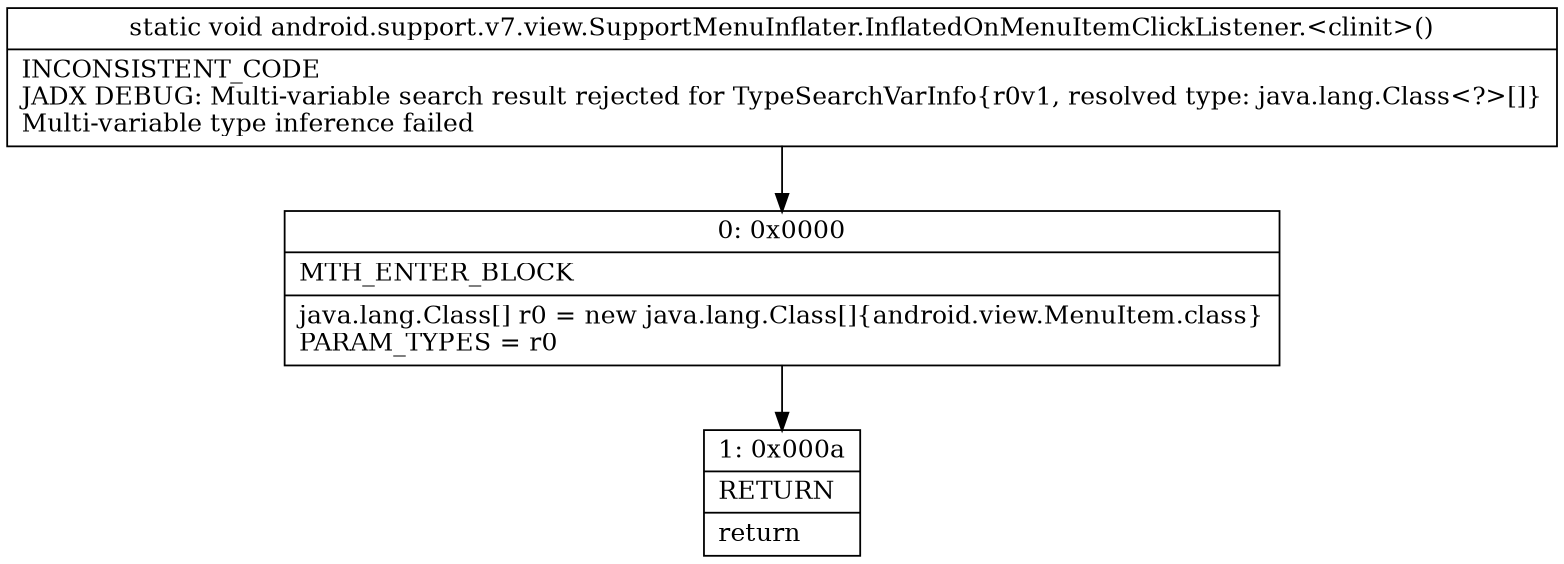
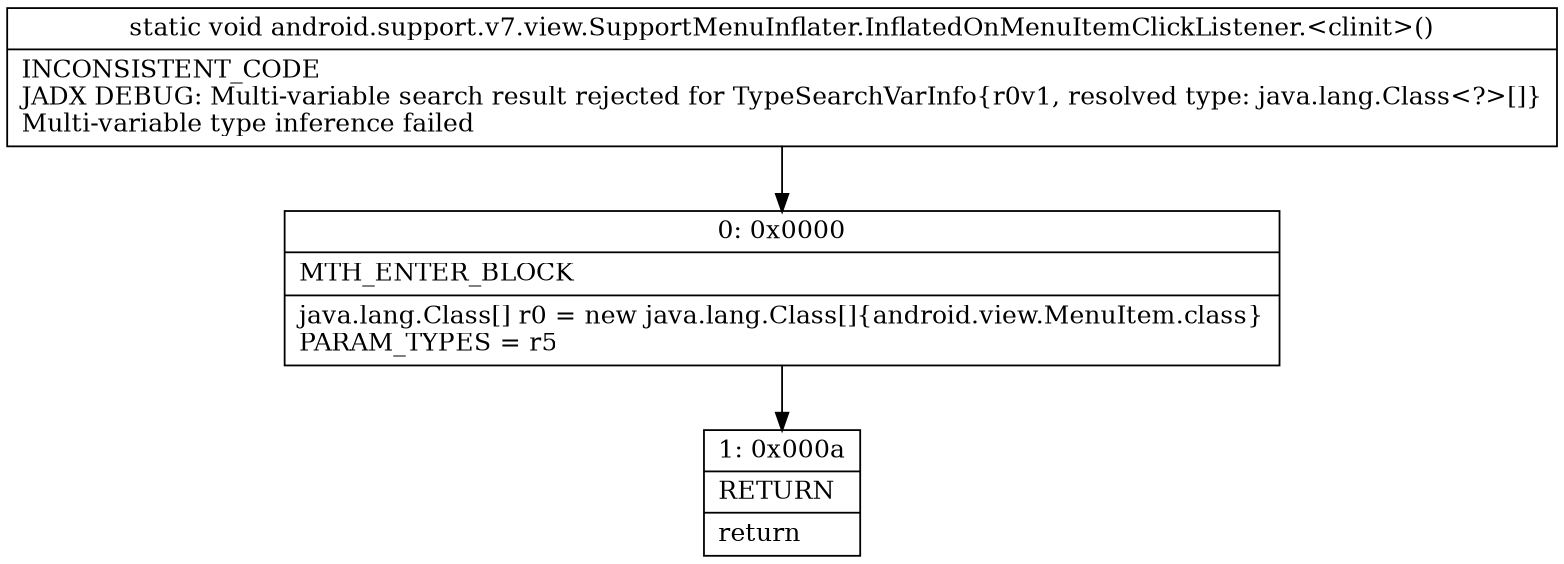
node "0: 0x0000": text "PARAM_TYPES = r0" -> "PARAM_TYPES = r5"
